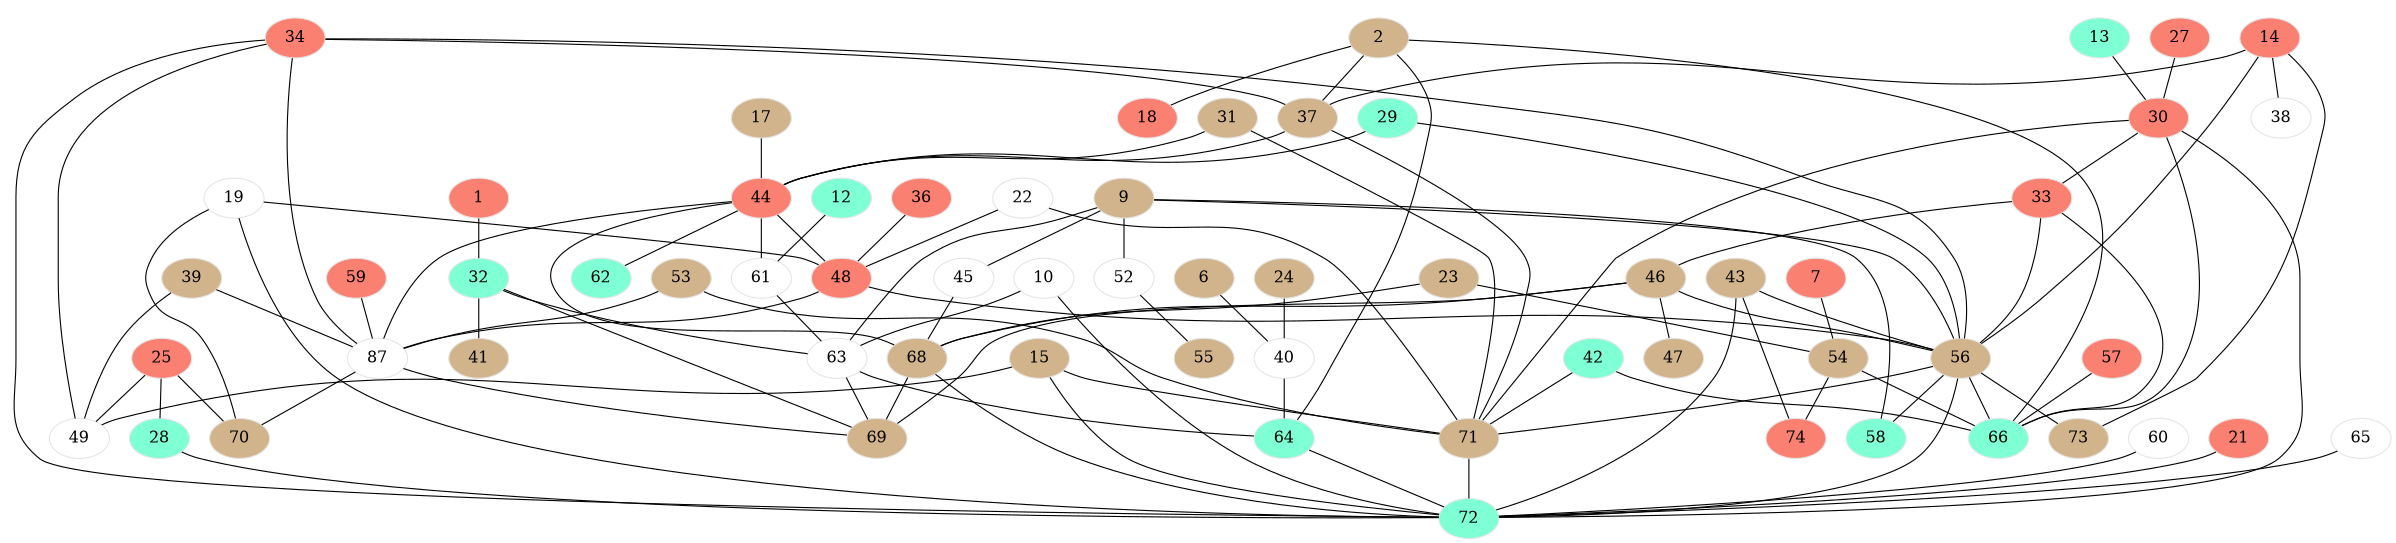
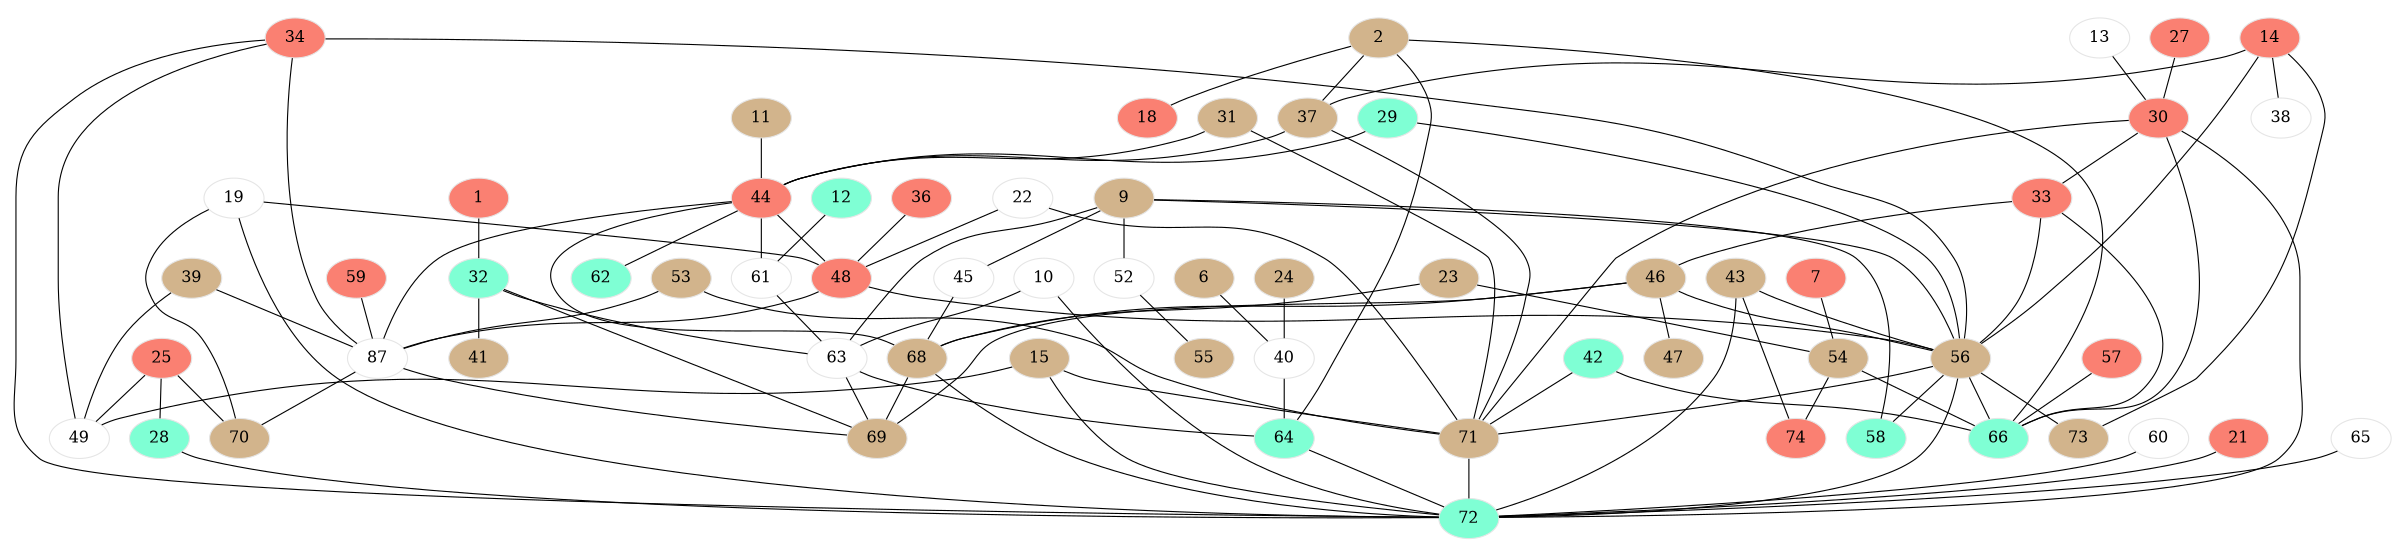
node "13": fillcolor aquamarine -> white
edge "34" -- "37": removed
node "17": label "17" -> "11"
